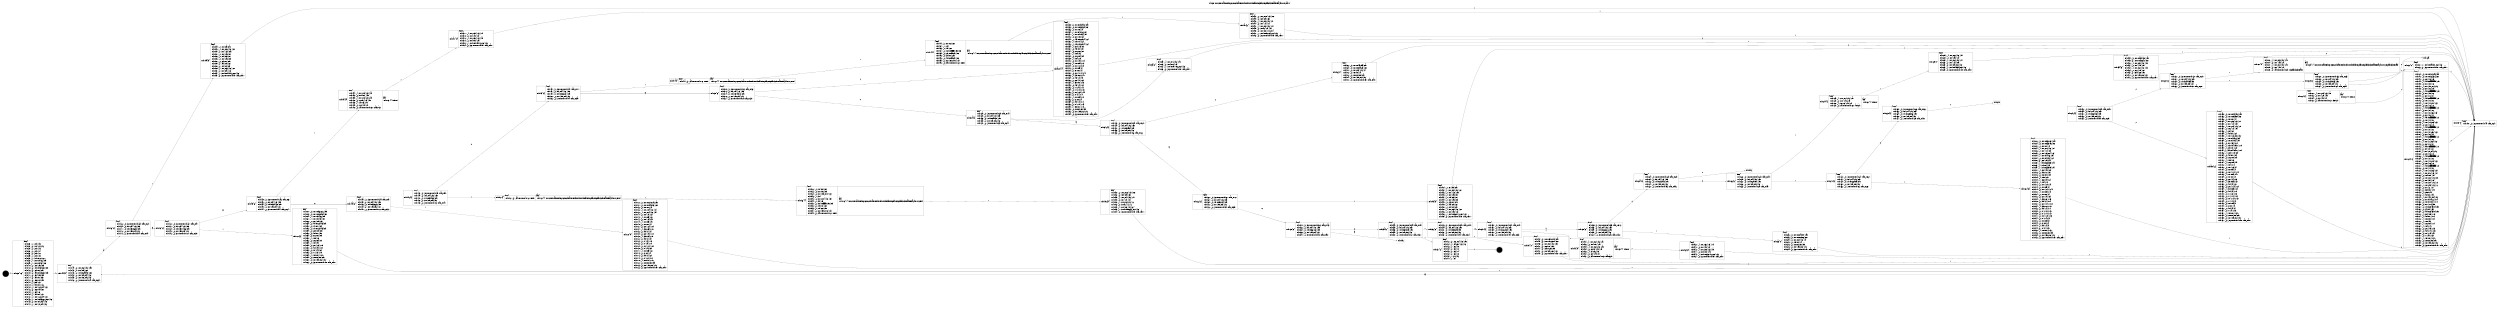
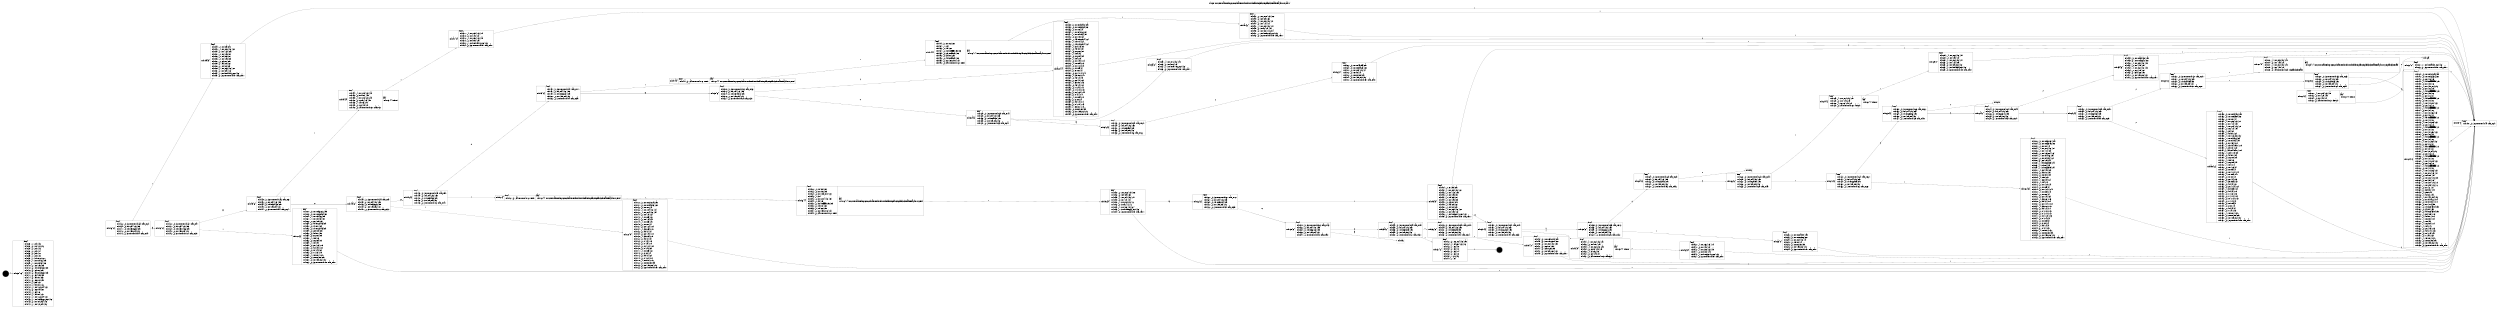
edge "0x4016ce [28]" -> "0x401c31 [12]": now "0x4016ce [28]" -> "0x40178d [278]"
node "0x40167a [28]": added
edge "0x401546 [28]" -> "0x401562 [28]": now "0x401bb2 [39]" -> "0x401562 [28]"
edge "0x4014ba [28]" -> "0x4014d6 [28]": added, label "20"
edge "0x4015b6 [28]" -> "0x4015d2 [28]": now "0x4019cd [39]" -> "0x4015d2 [28]"
node "0x401449 [29]": removed
